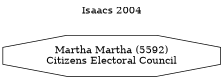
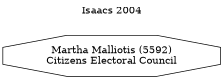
node "Martha Martha (5592) Citizens Electoral Council": label "Martha Martha (5592) Citizens Electoral Council" -> "Martha Malliotis (5592) Citizens Electoral Council"
